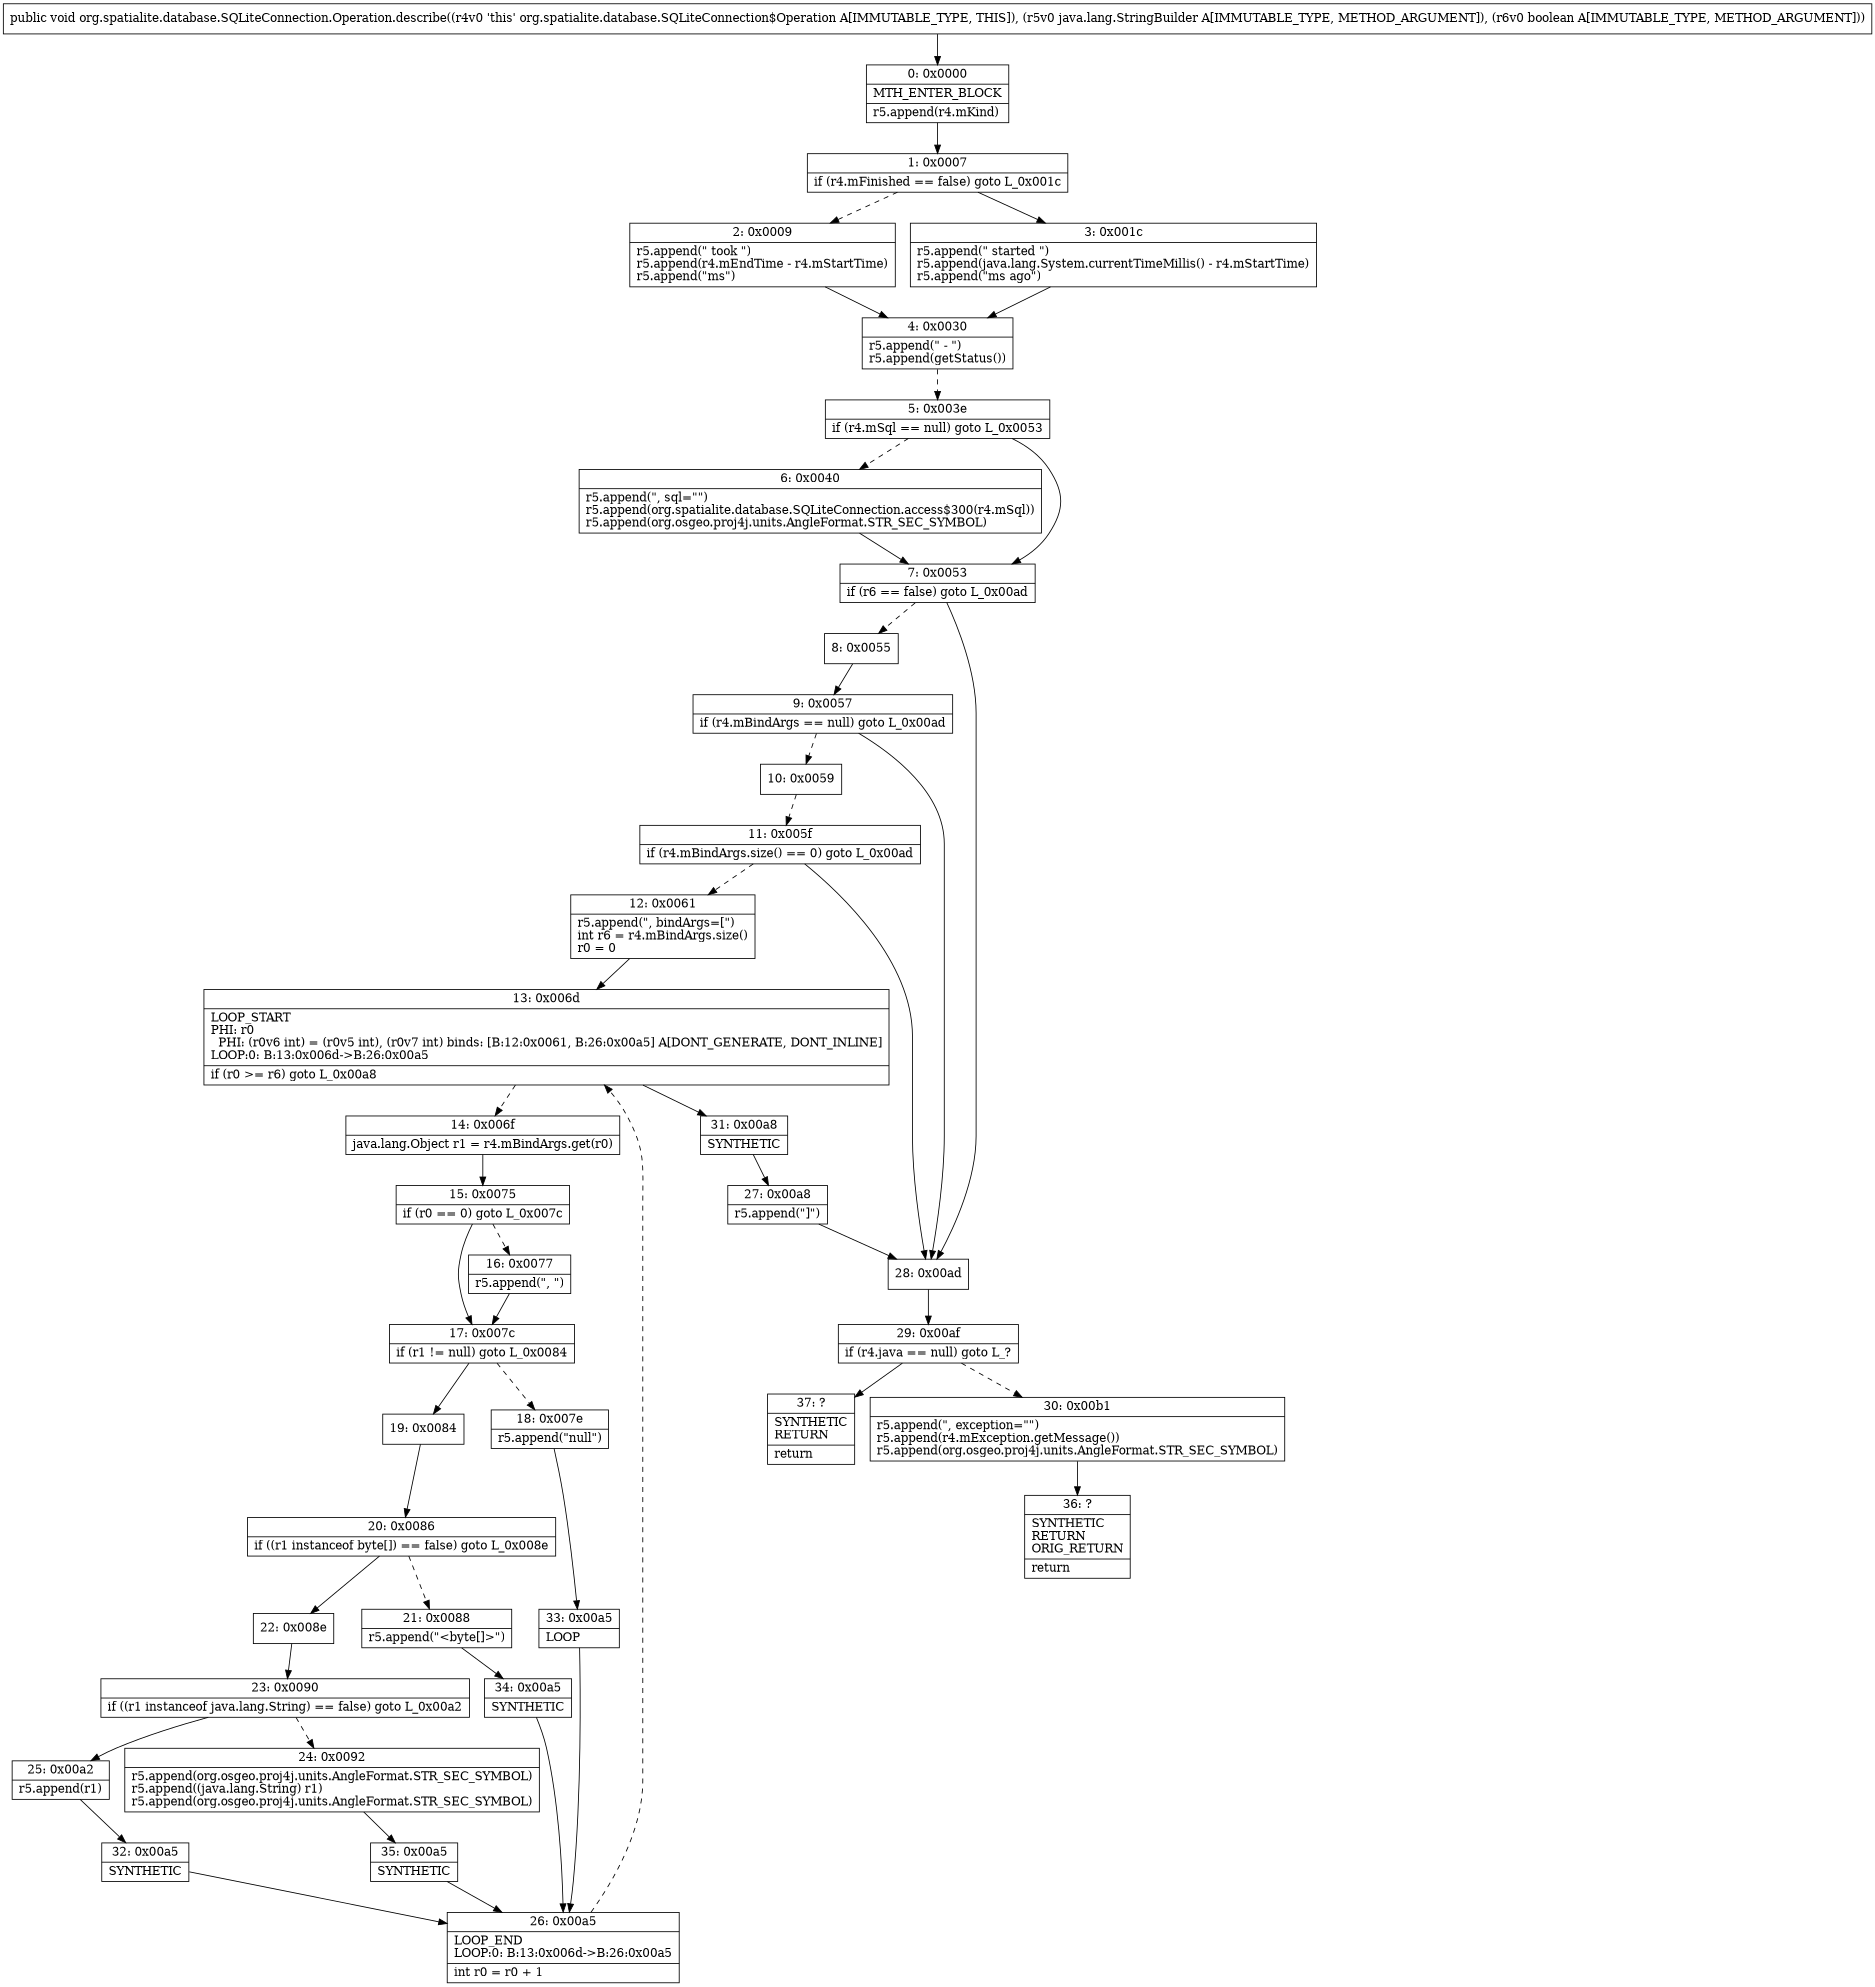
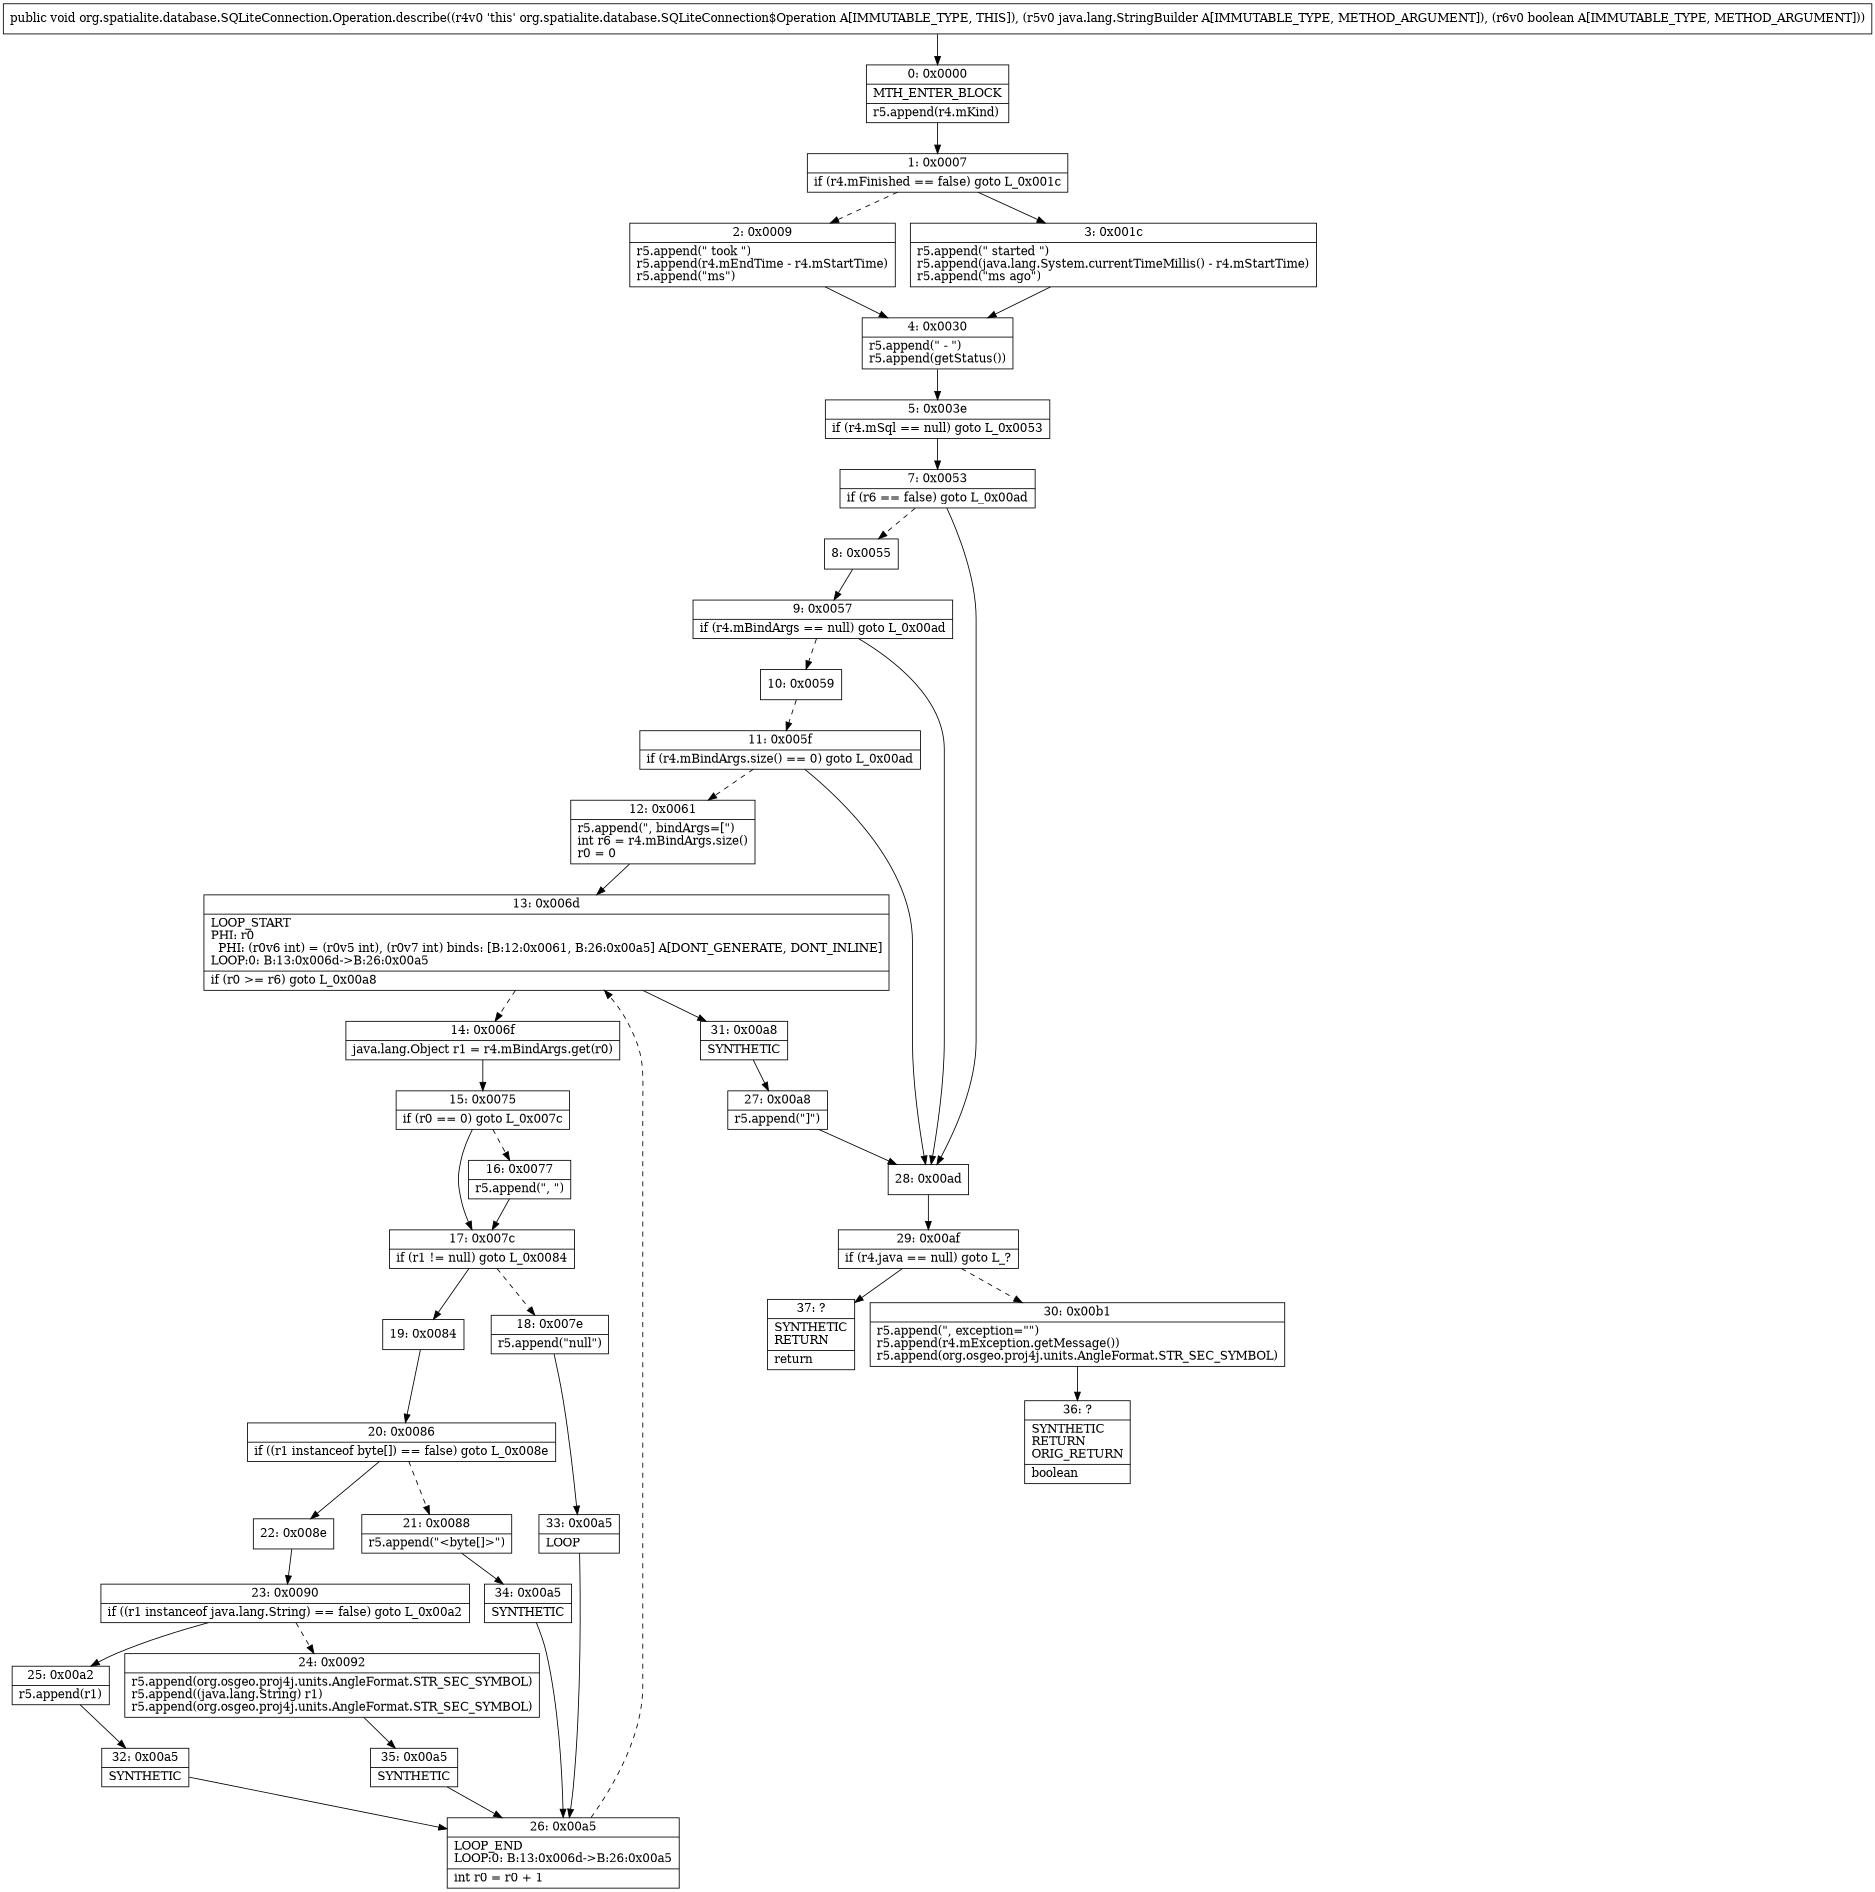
edge "4: 0x0030" -> "5: 0x003e": style dashed -> solid
node "6: 0x0040": removed
node "36: ?": text "return" -> "boolean"
